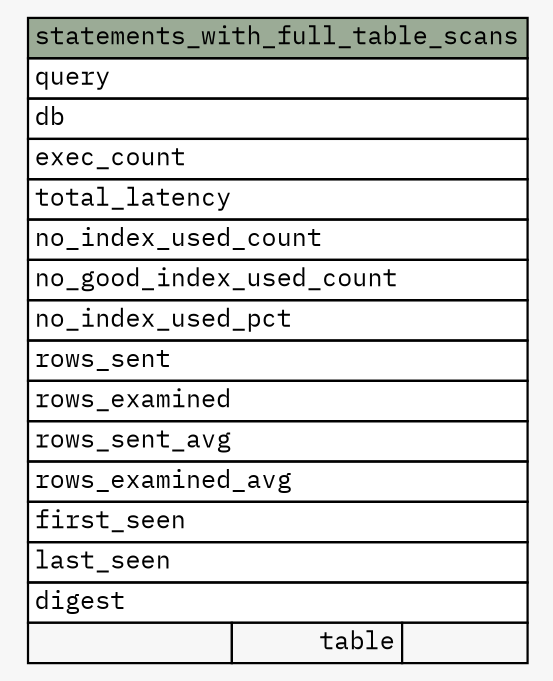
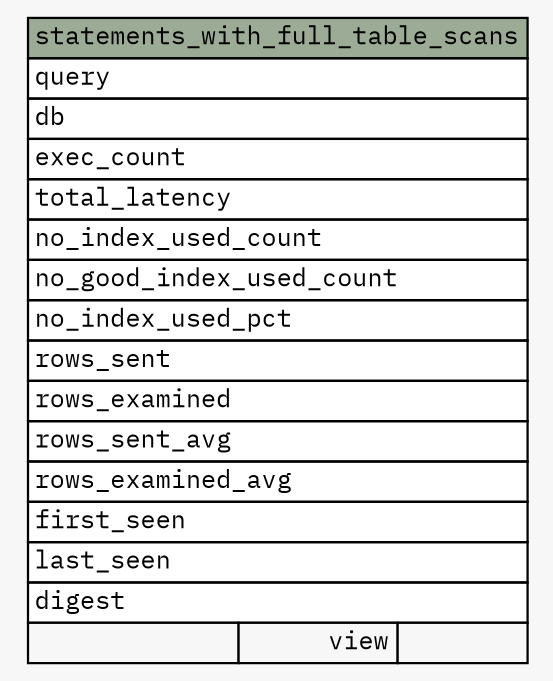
node "statements_with_full_table_scans": text "table" -> "view"
